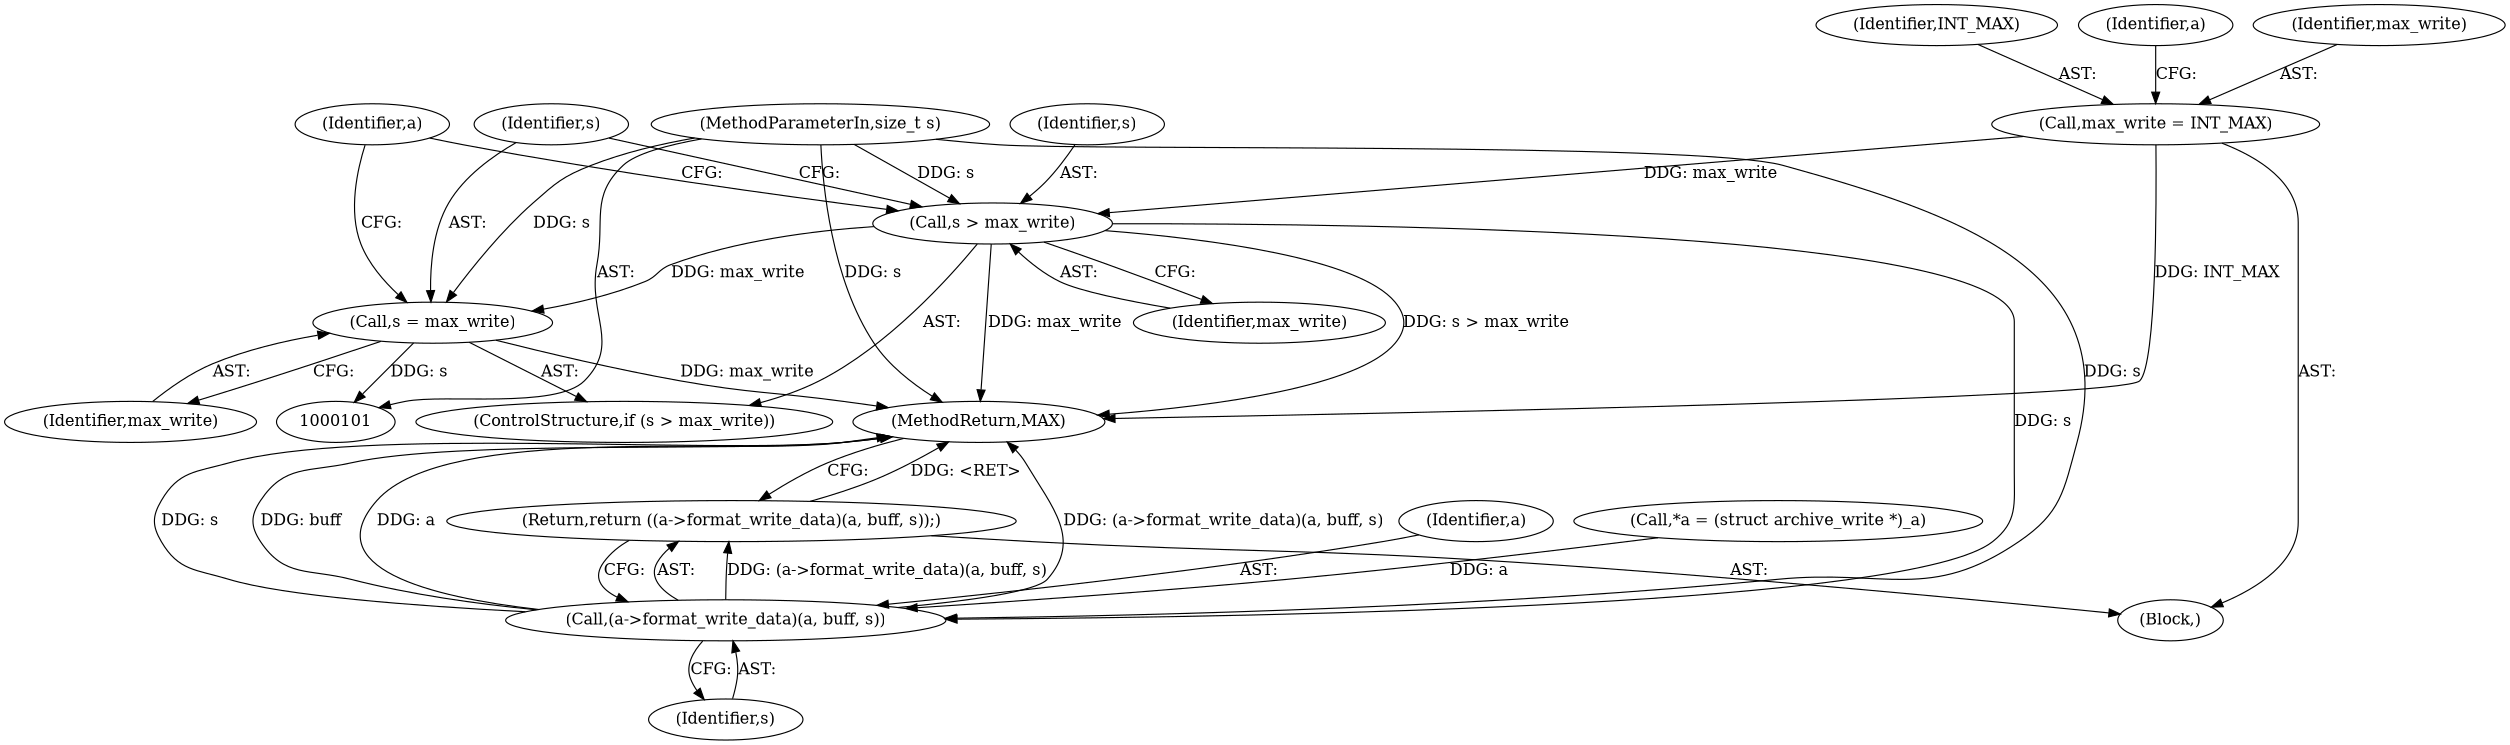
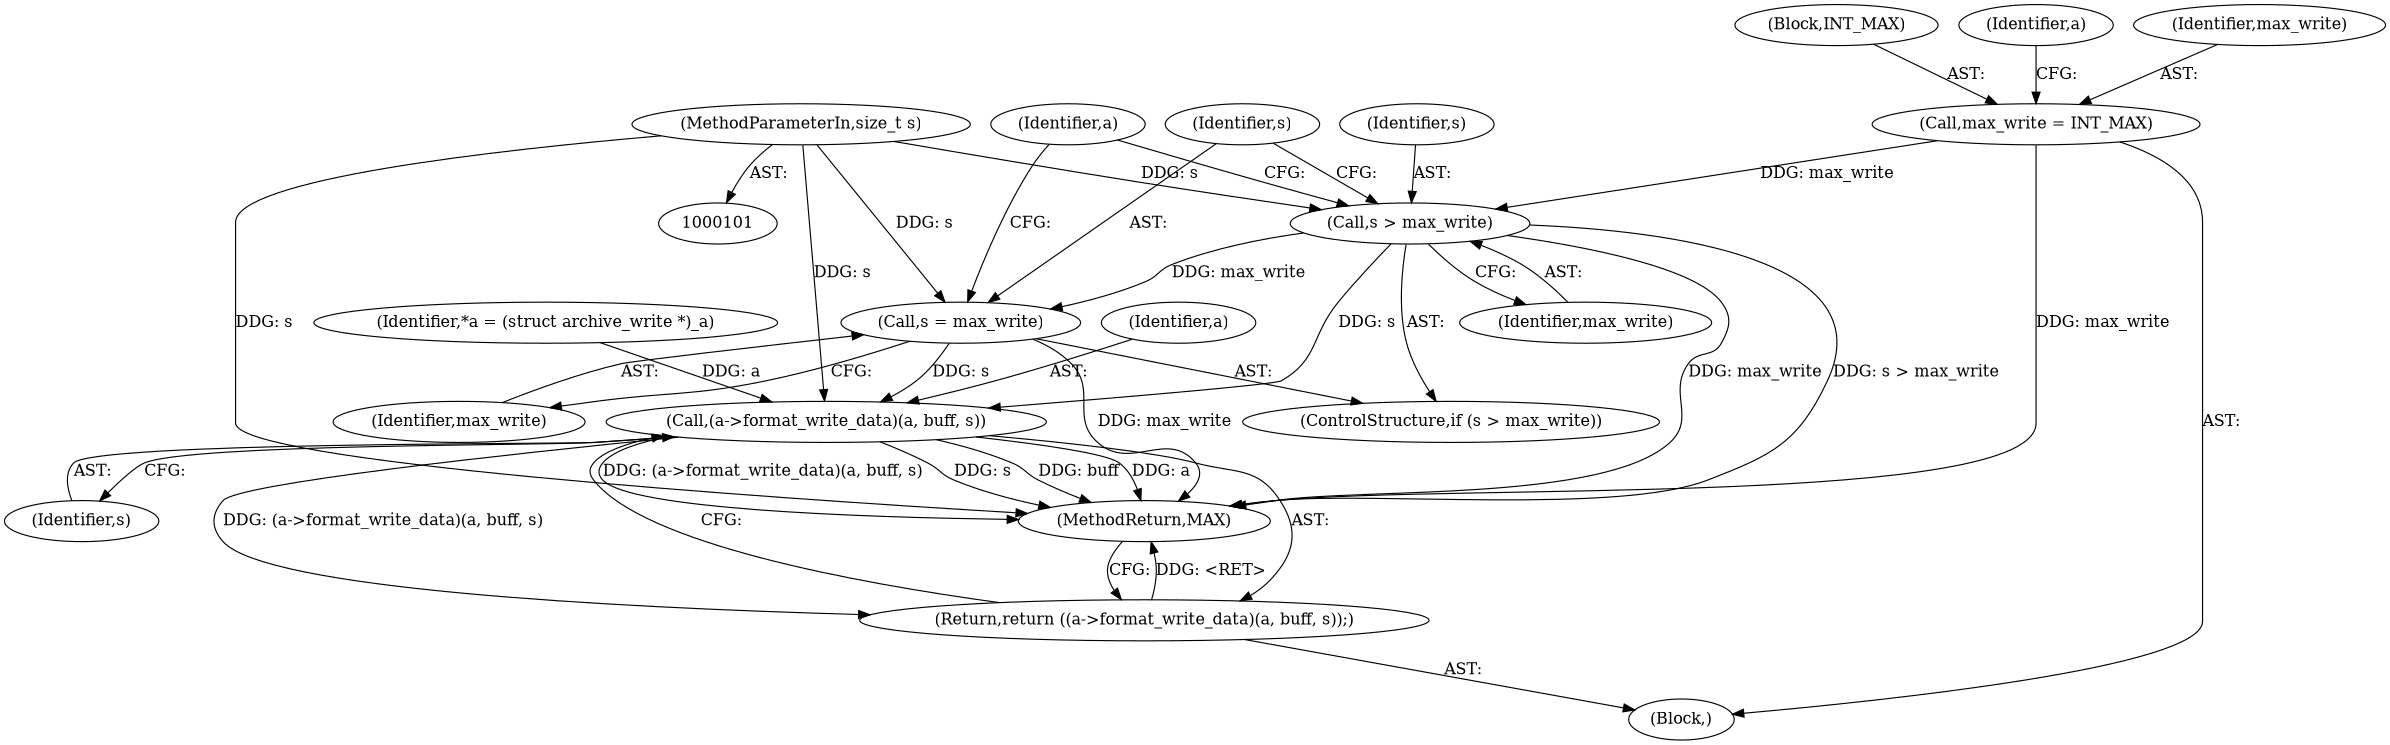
node "(Identifier,INT_MAX)": label "(Identifier,INT_MAX)" -> "(Block,INT_MAX)"
edge "(Call,max_write = INT_MAX)" -> "(MethodReturn,MAX)": label "DDG: INT_MAX" -> "DDG: max_write"
edge "(Call,s = max_write)" -> "1000101": now "(Call,s = max_write)" -> "(Call,(a->format_write_data)(a, buff, s))"
node "(Call,*a = (struct archive_write *)_a)": label "(Call,*a = (struct archive_write *)_a)" -> "(Identifier,*a = (struct archive_write *)_a)"
